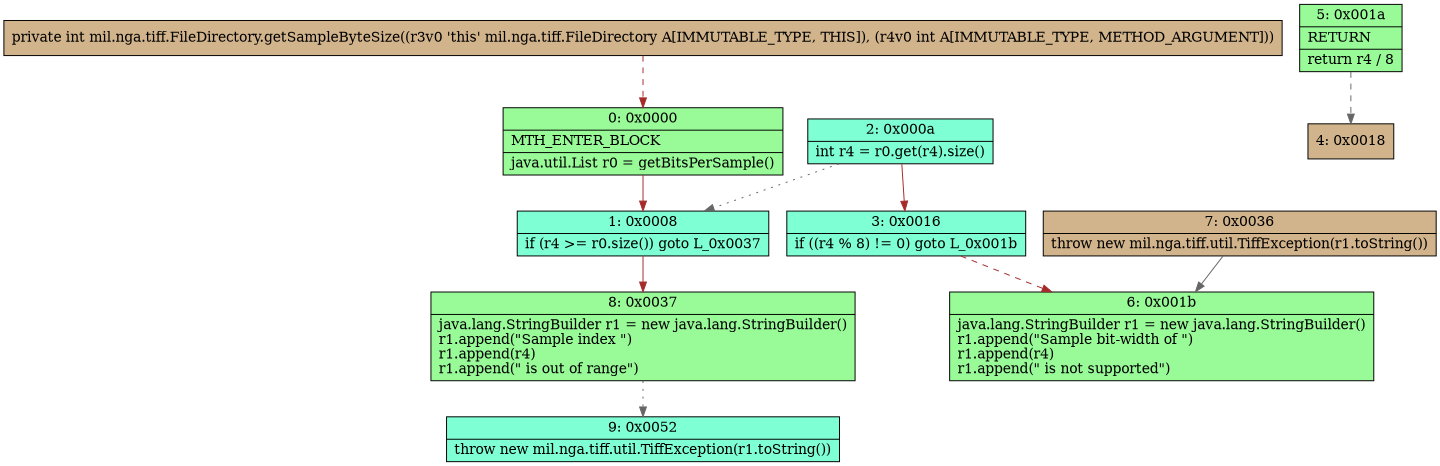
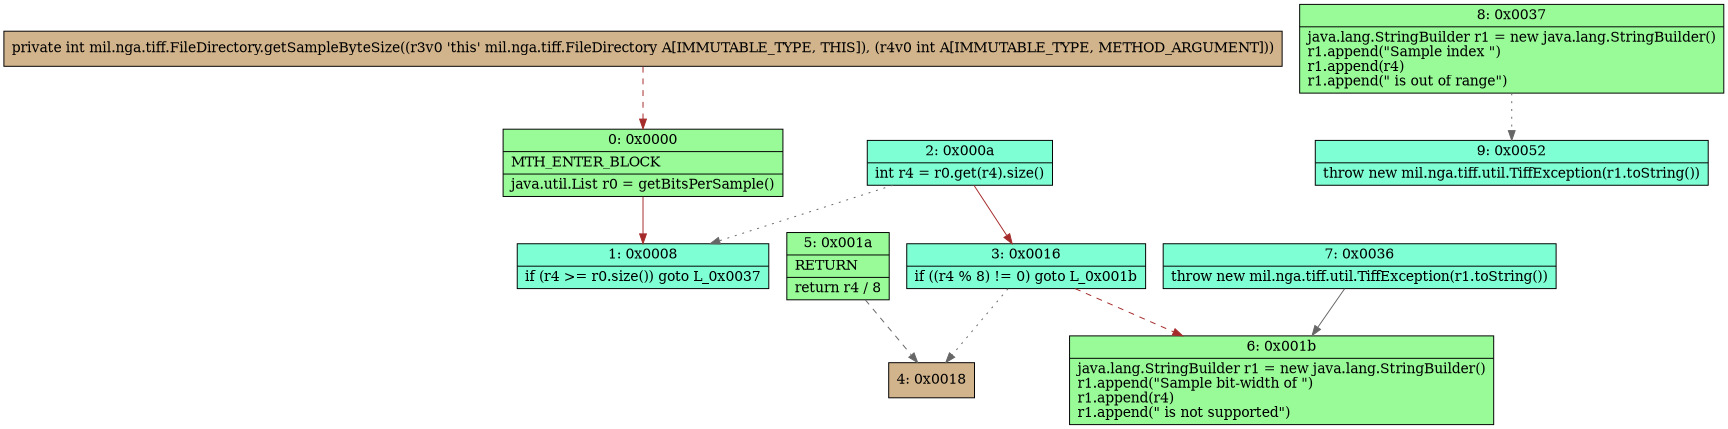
node "7: 0x0036": fillcolor tan -> aquamarine
edge "1: 0x0008" -> "8: 0x0037": removed
edge "3: 0x0016" -> "4: 0x0018": added
